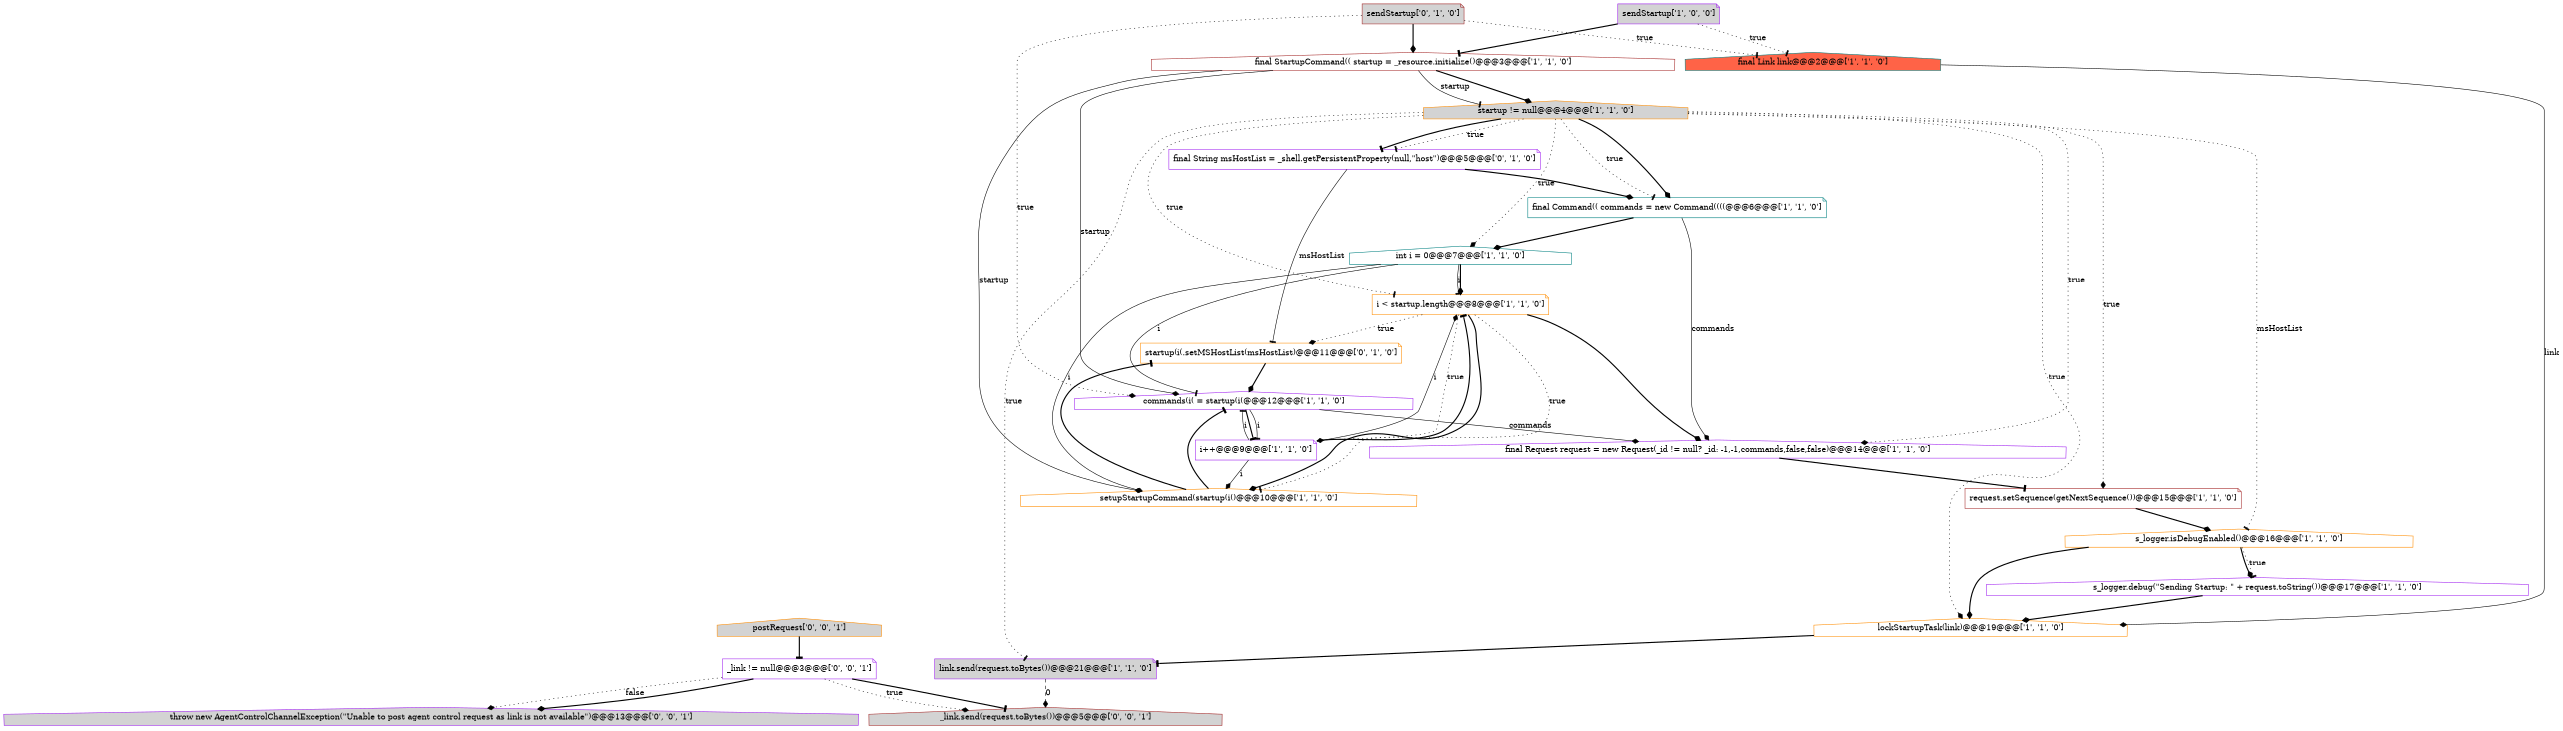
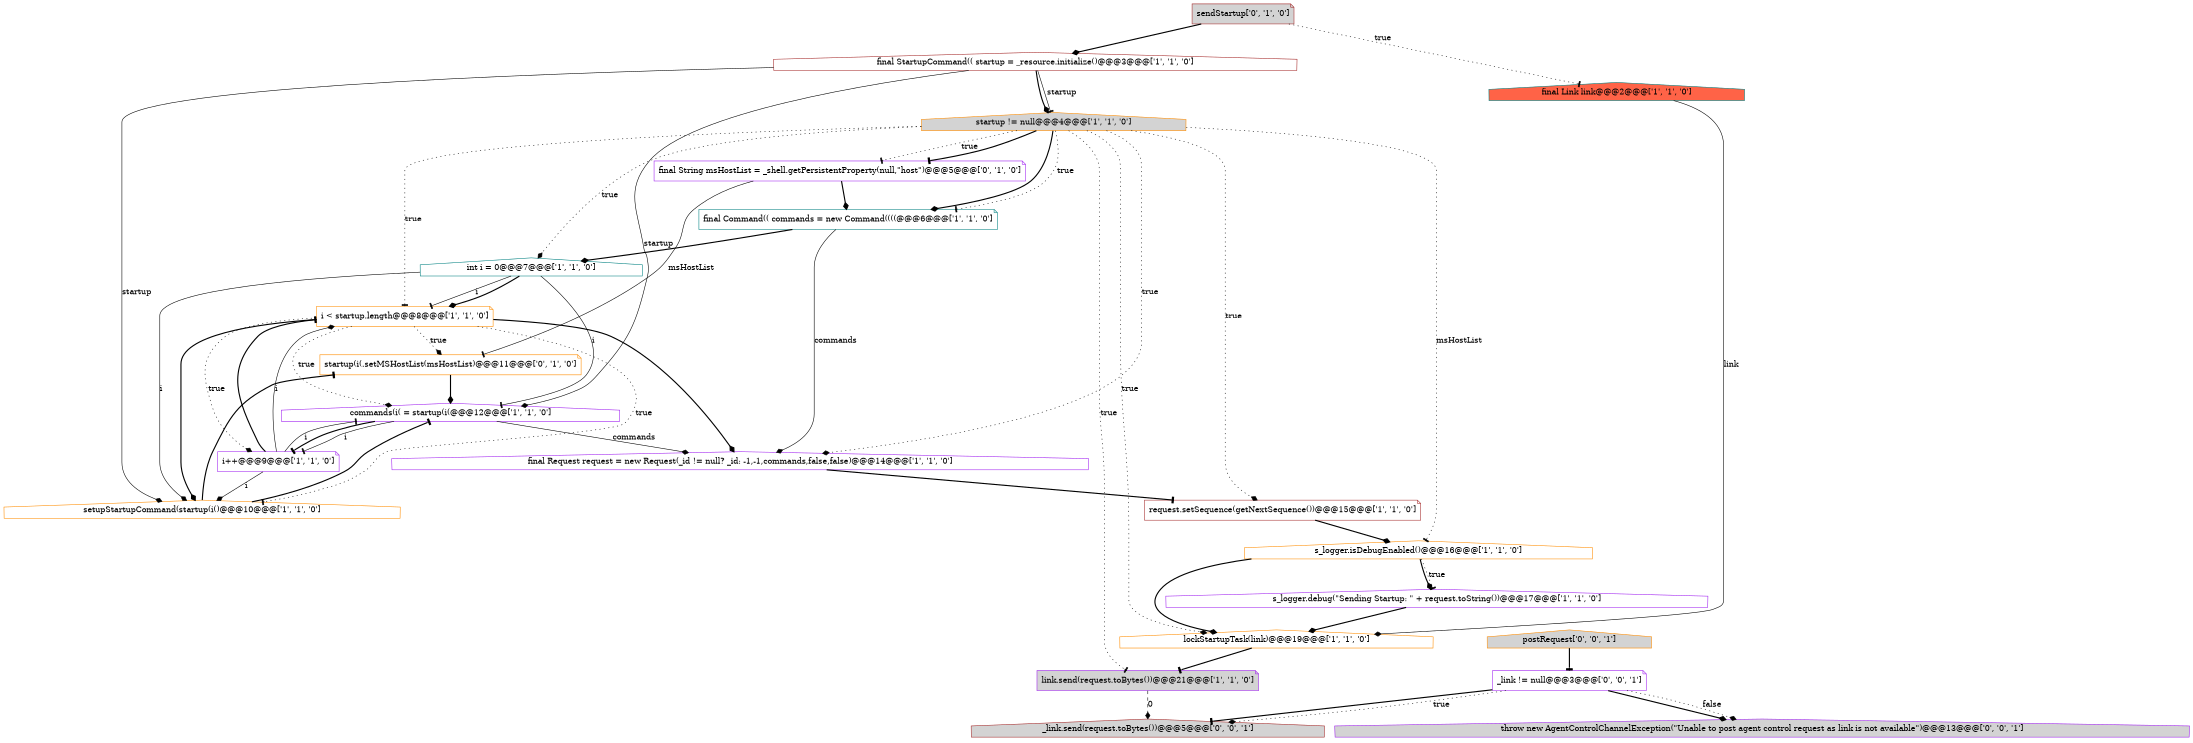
node "sendStartup['1', '0', '0']": removed
edge "sendStartup['0', '1', '0']" -> "commands(i( = startup(i(@@@12@@@['1', '1', '0']": now "i < startup.length@@@8@@@['1', '1', '0']" -> "commands(i( = startup(i(@@@12@@@['1', '1', '0']"
